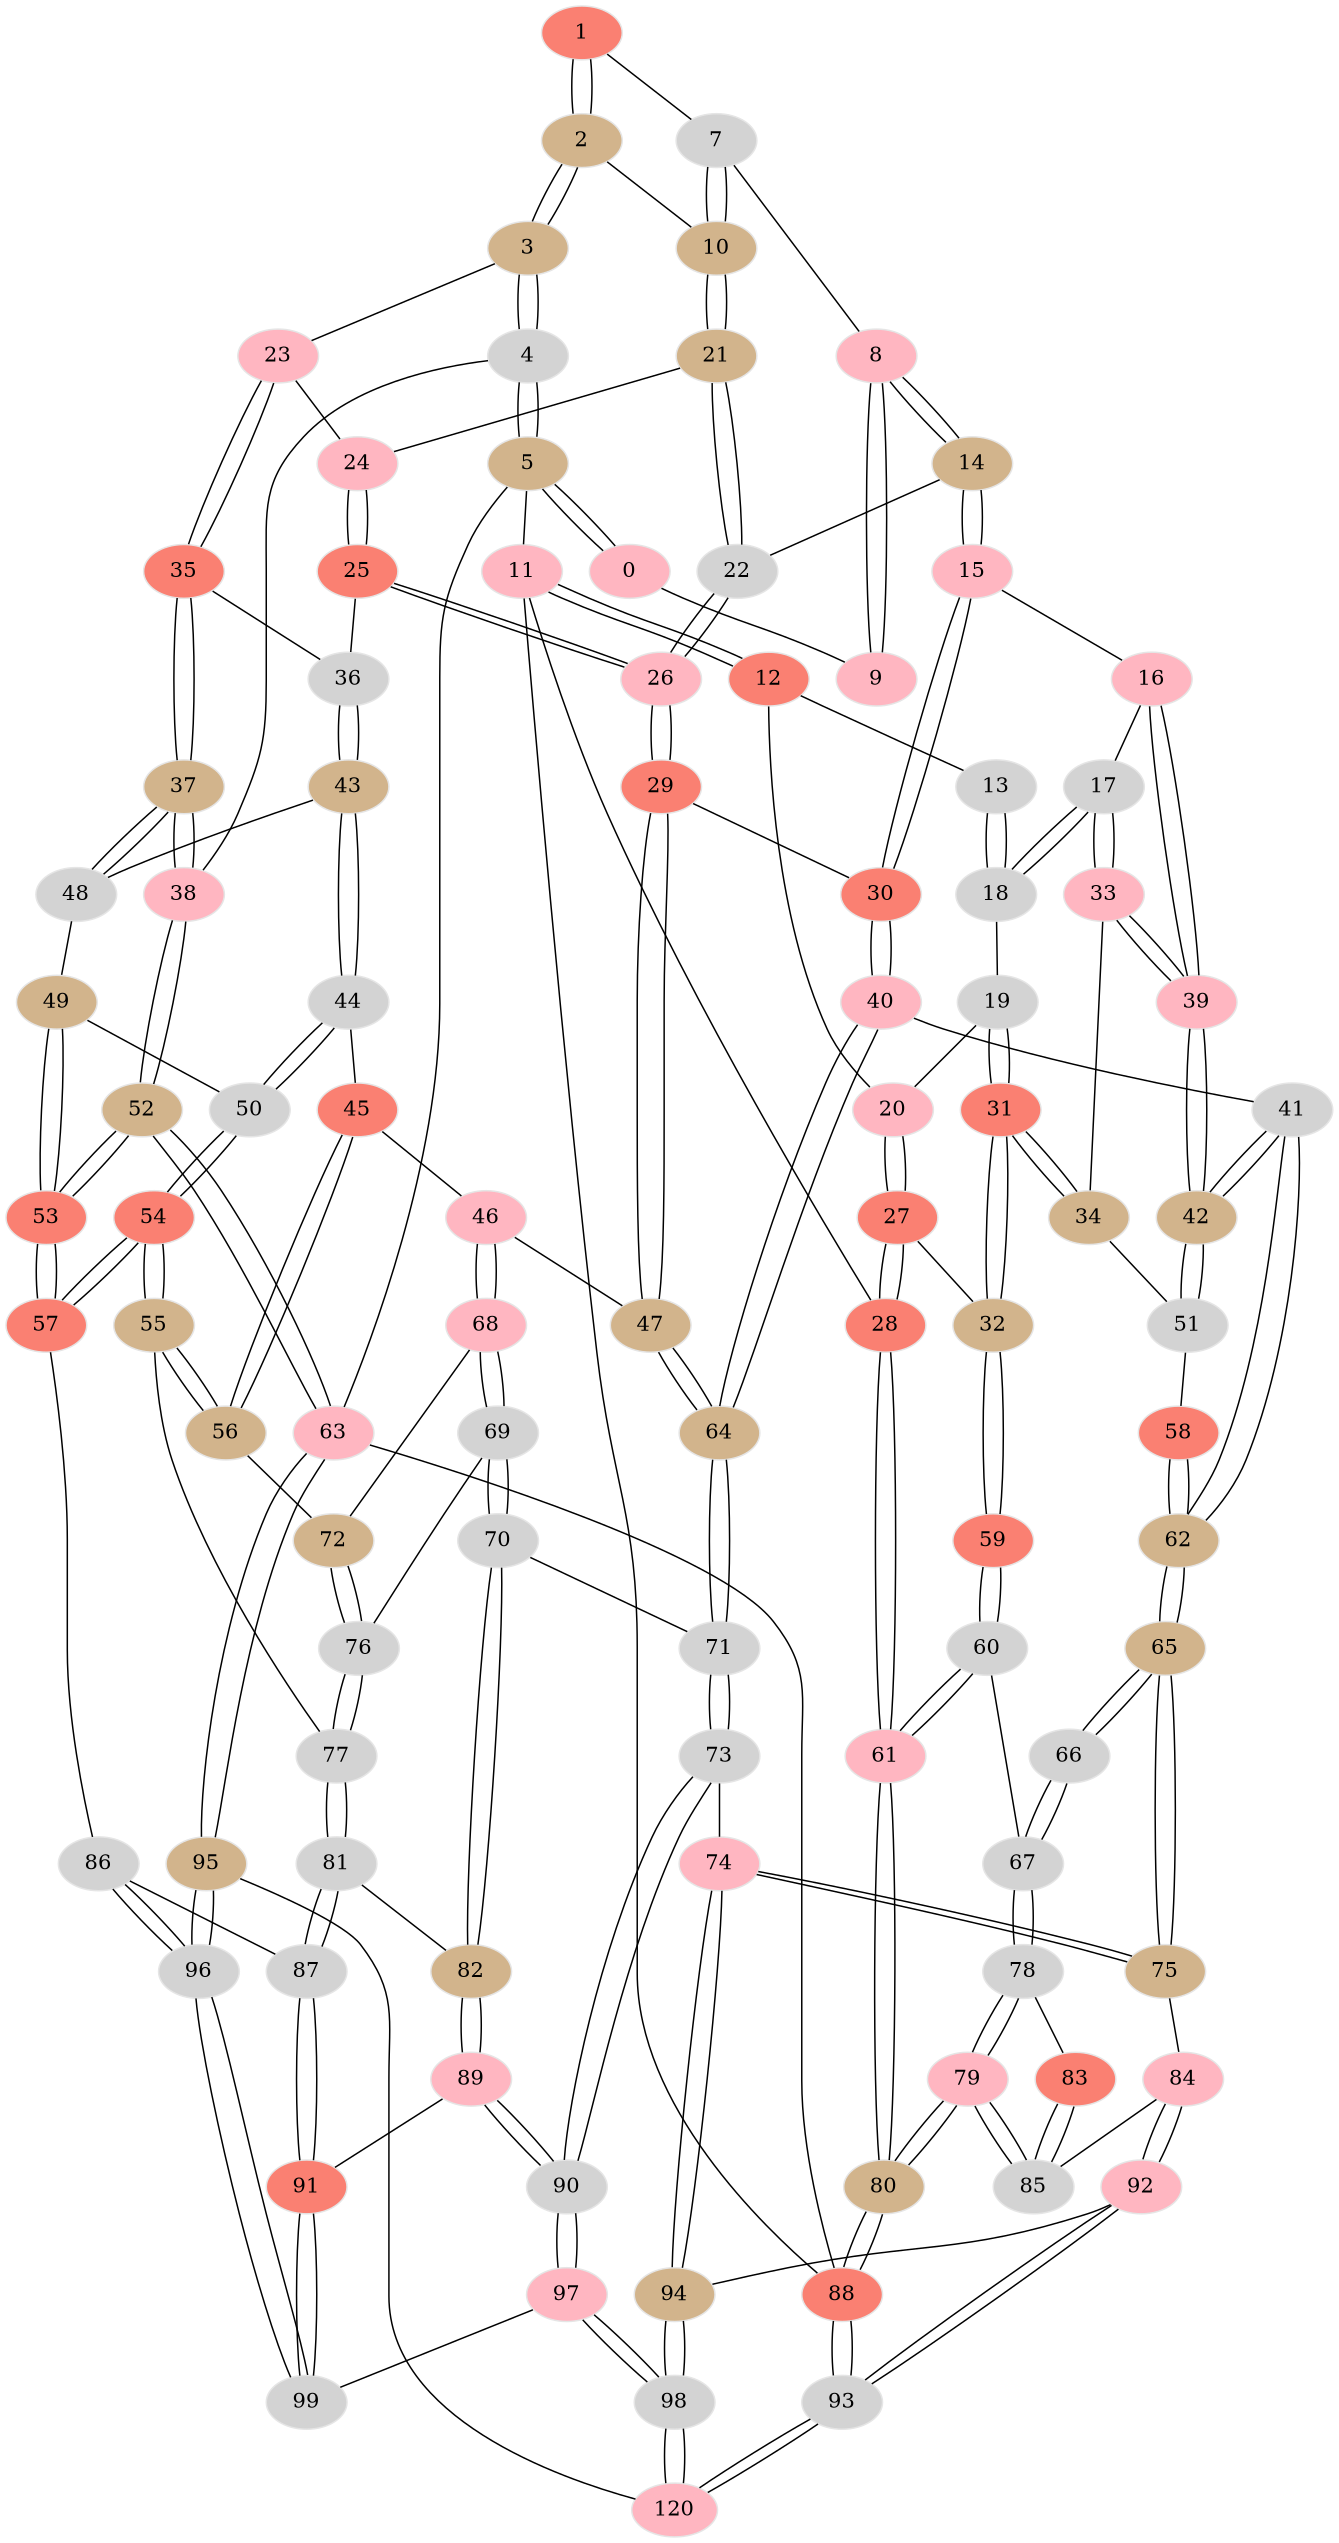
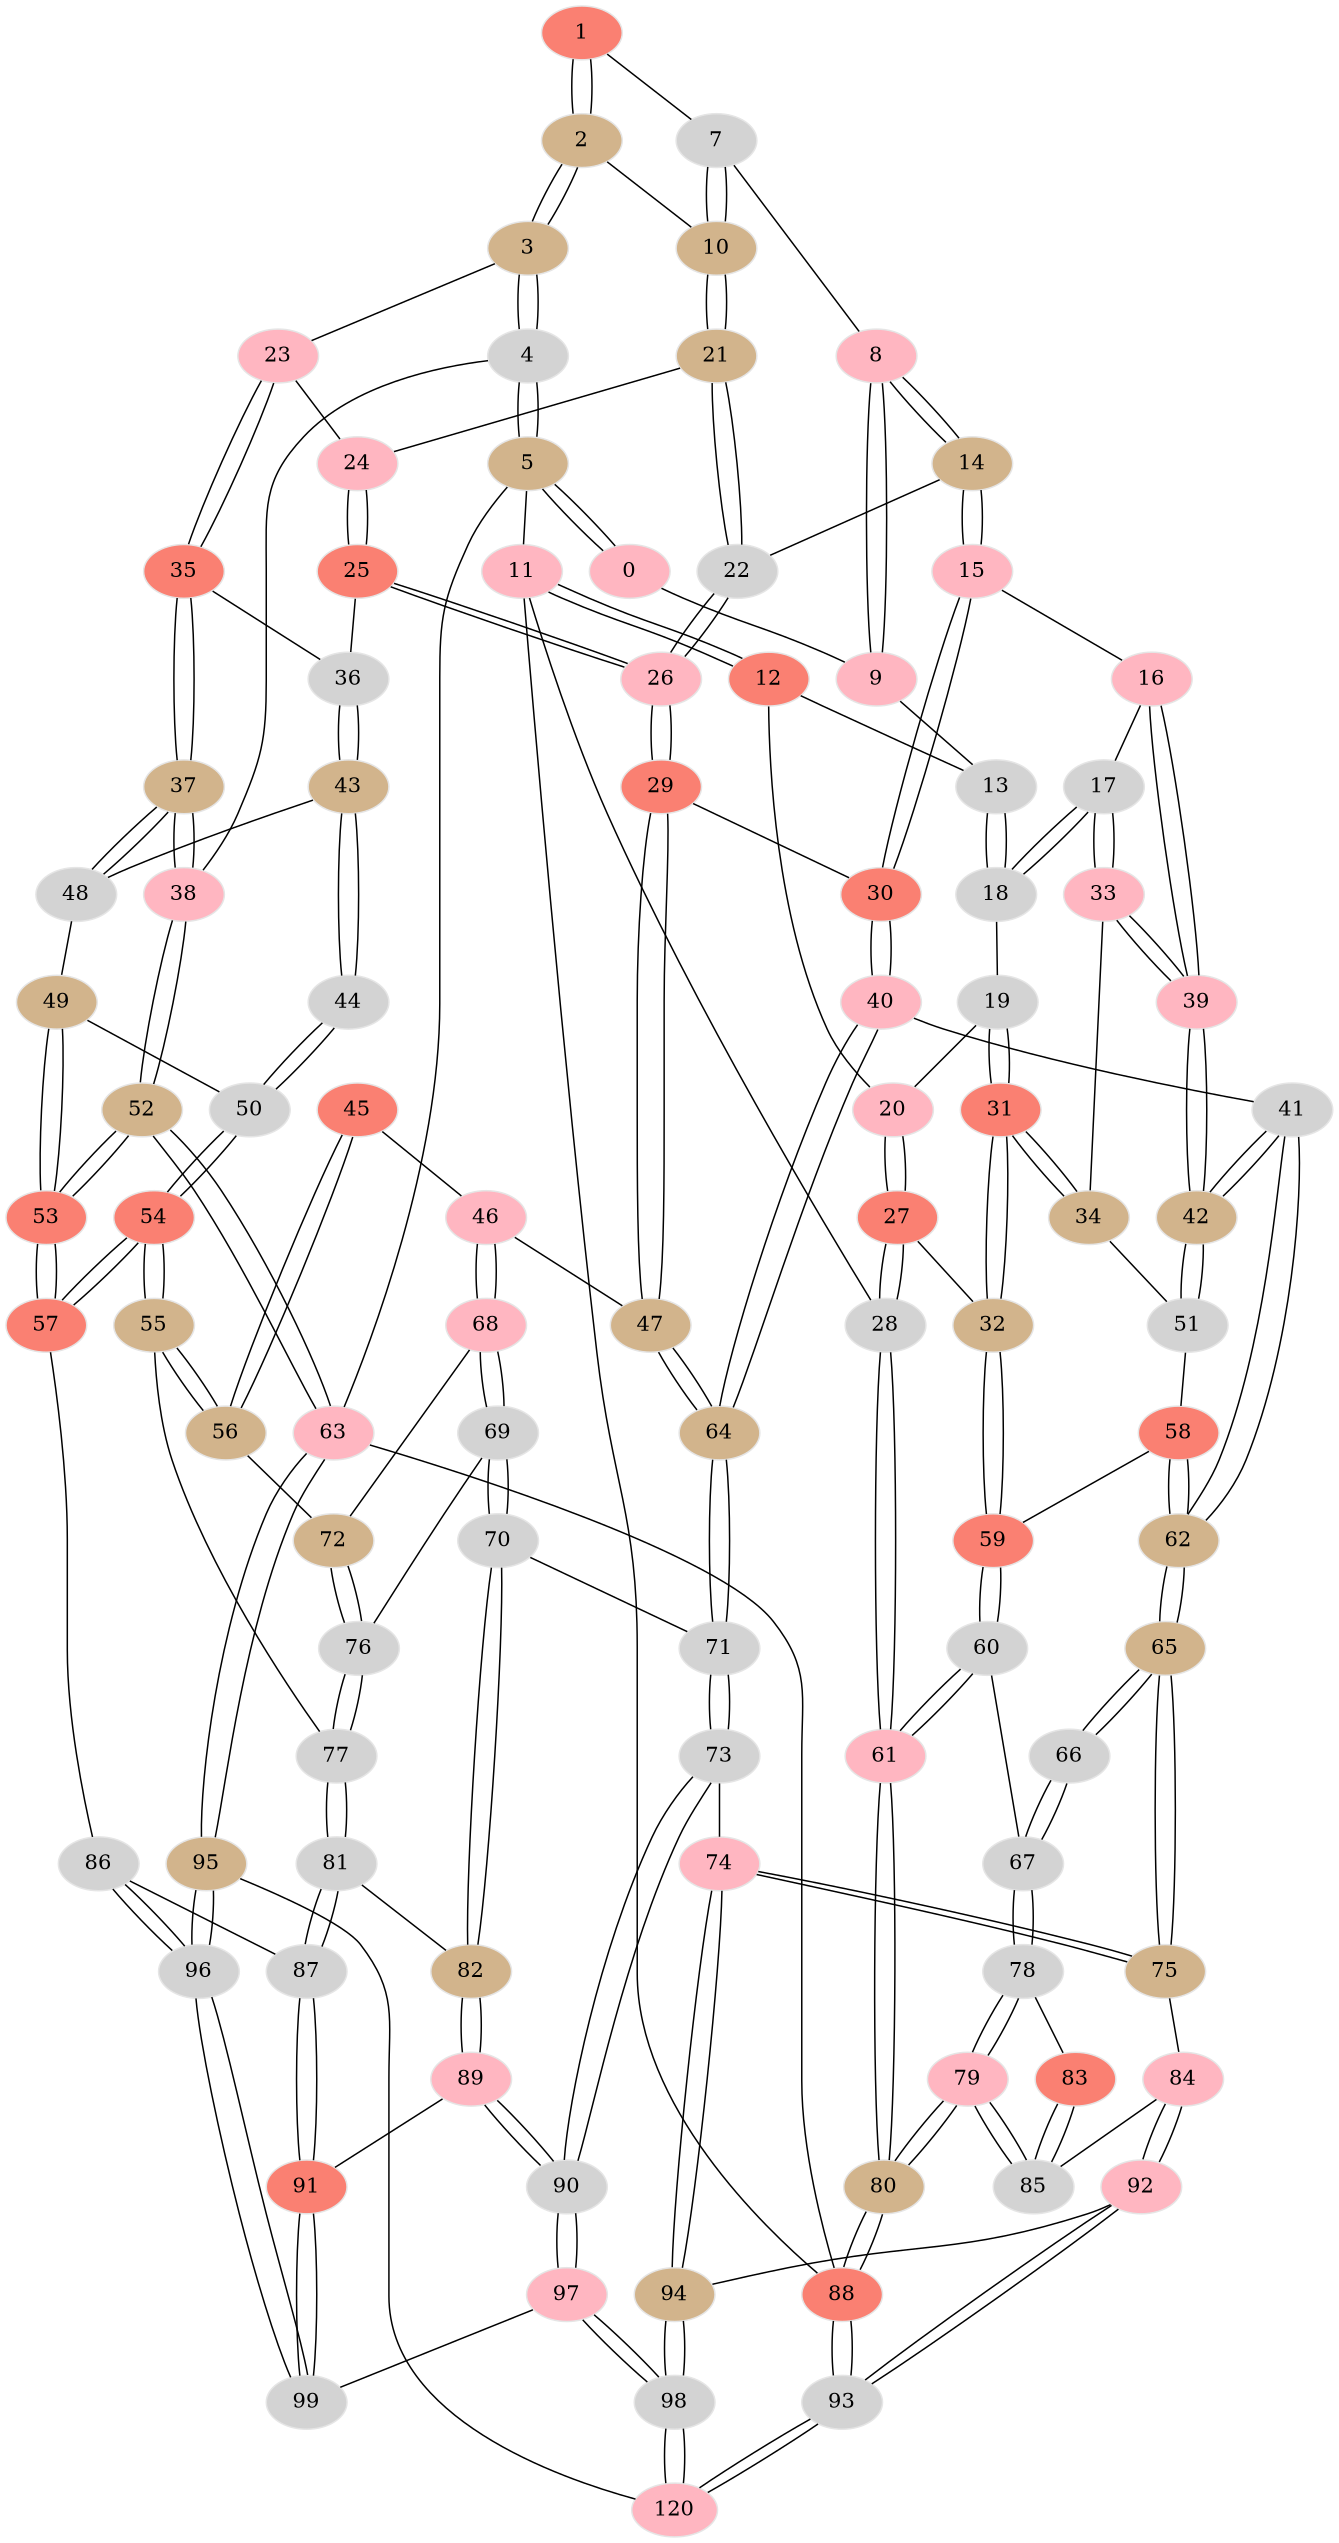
edge "9" -- "13": added
edge "44" -- "45": removed
node "28": fillcolor salmon -> lightgrey
edge "58" -- "59": added
